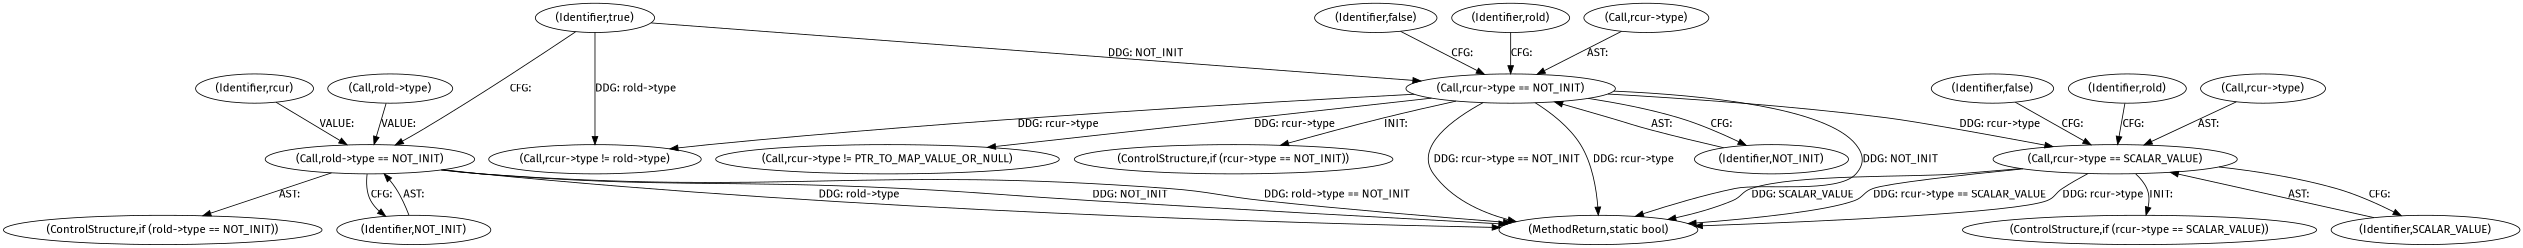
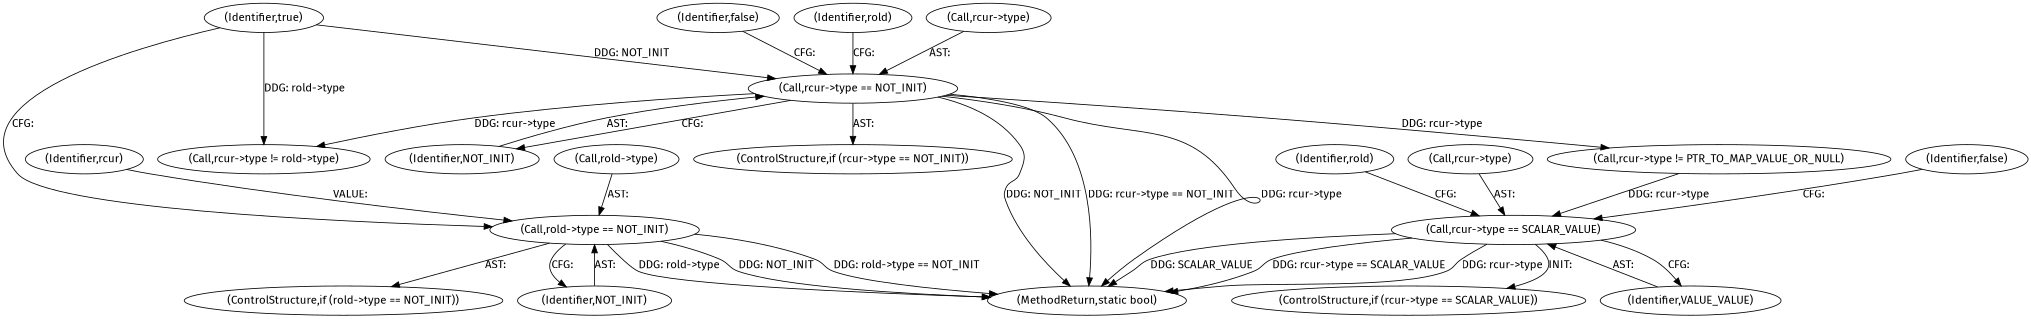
edge "(Call,rcur->type == NOT_INIT)" -> "(Call,rcur->type == SCALAR_VALUE)": now "(Call,rcur->type != PTR_TO_MAP_VALUE_OR_NULL)" -> "(Call,rcur->type == SCALAR_VALUE)"
edge "(Call,rold->type)" -> "(Call,rold->type == NOT_INIT)": label "VALUE: " -> "AST: "
edge "(Call,rcur->type == NOT_INIT)" -> "(ControlStructure,if (rcur->type == NOT_INIT))": label "INIT: " -> "AST: "
node "(Identifier,SCALAR_VALUE)": label "(Identifier,SCALAR_VALUE)" -> "(Identifier,VALUE_VALUE)"
